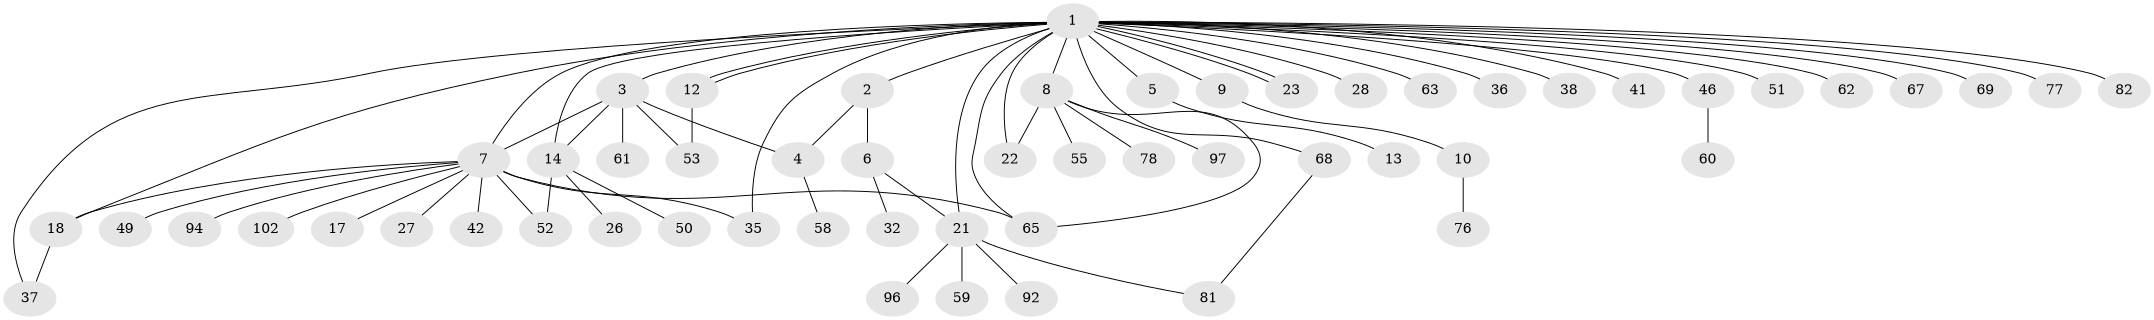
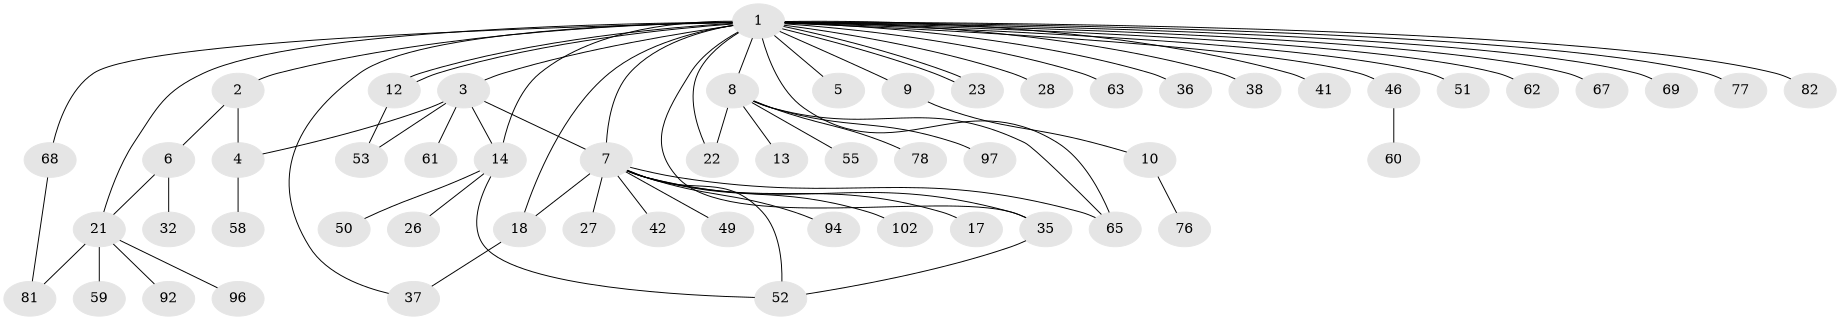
edge "5" -- "13": now "8" -- "13"
edge "35" -- "52": added
